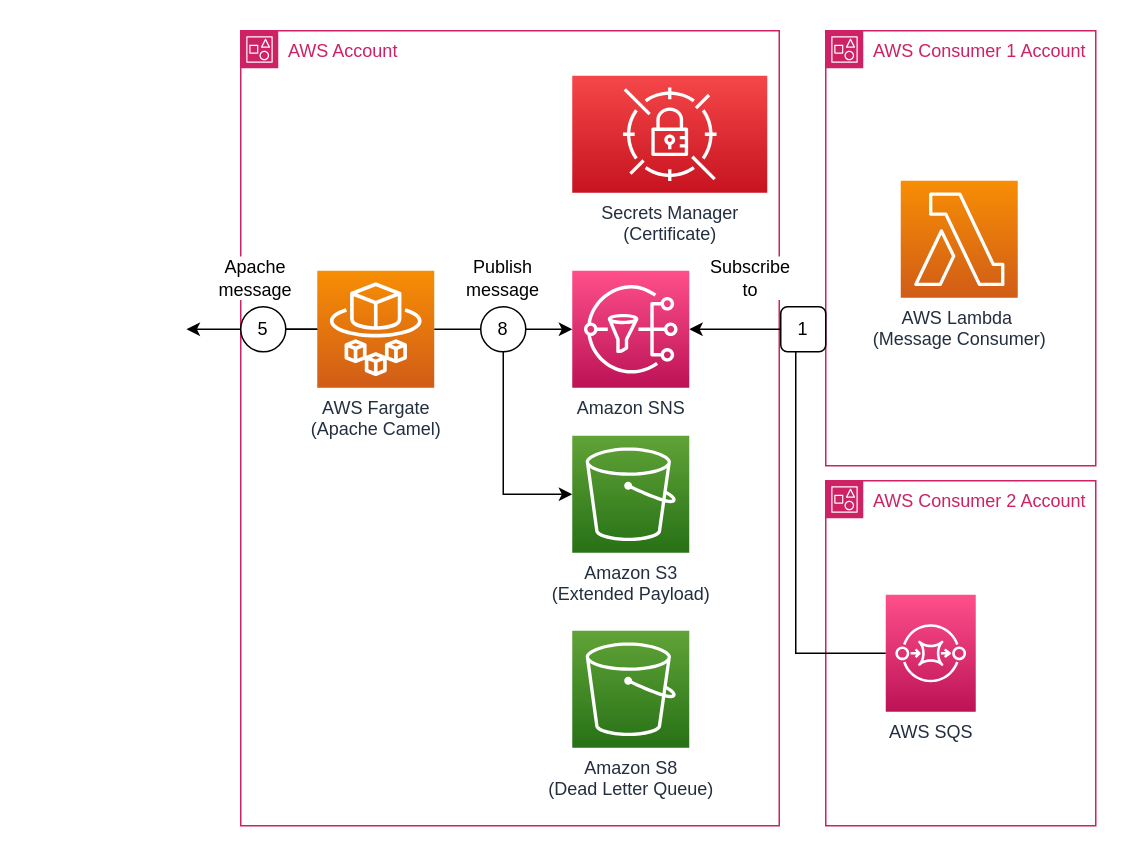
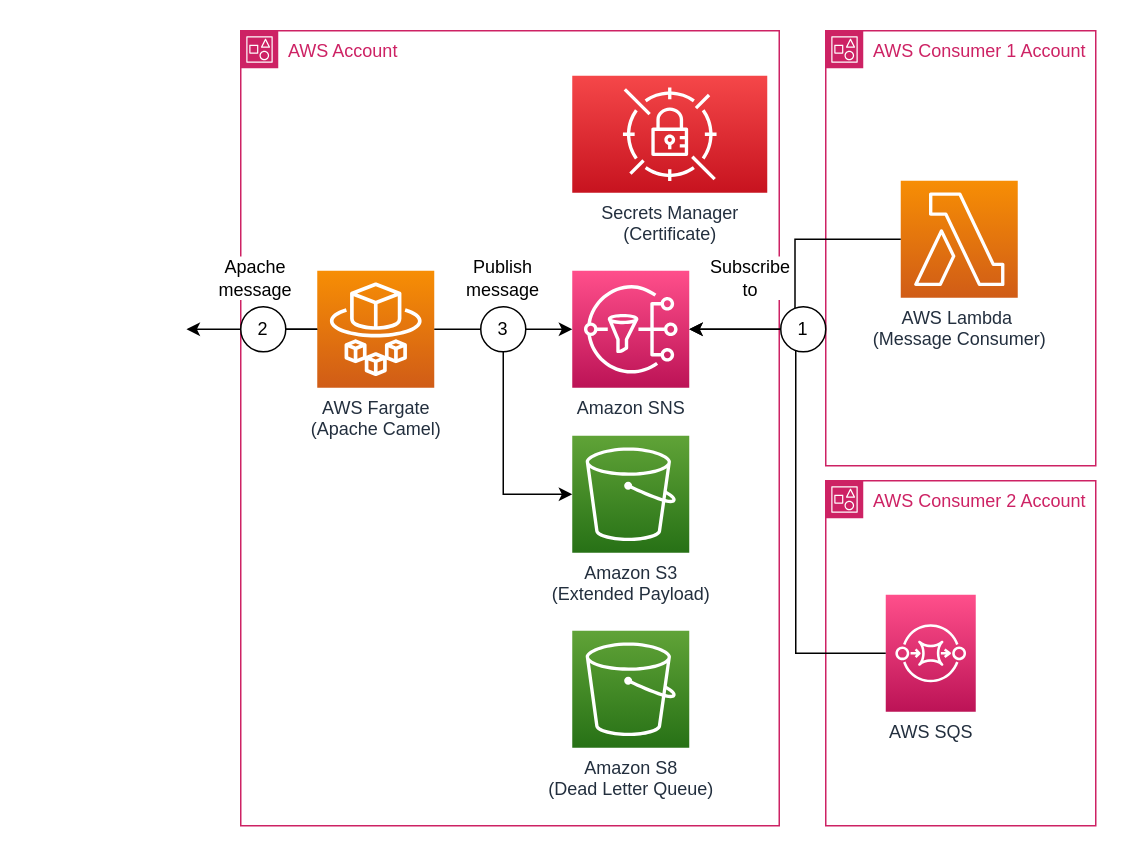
edge "AWS Lambda (Message Consumer)" -> "Amazon SNS": added
node "5": label "5" -> "2"
node "8": label "8" -> "3"
node "1": shape rounded rectangle -> ellipse
